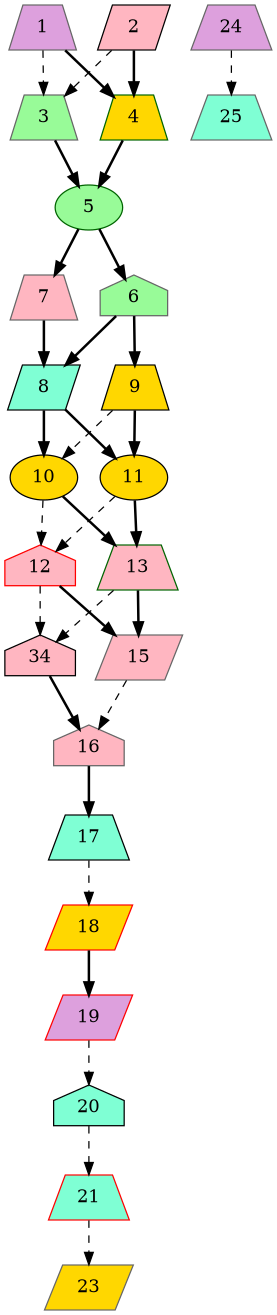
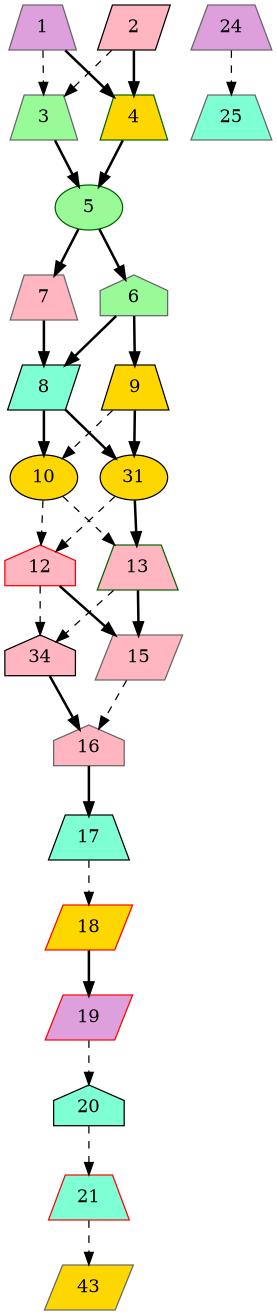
node "11": label "11" -> "31"
edge "10" -> "13": style bold -> dashed
node "23": label "23" -> "43"
